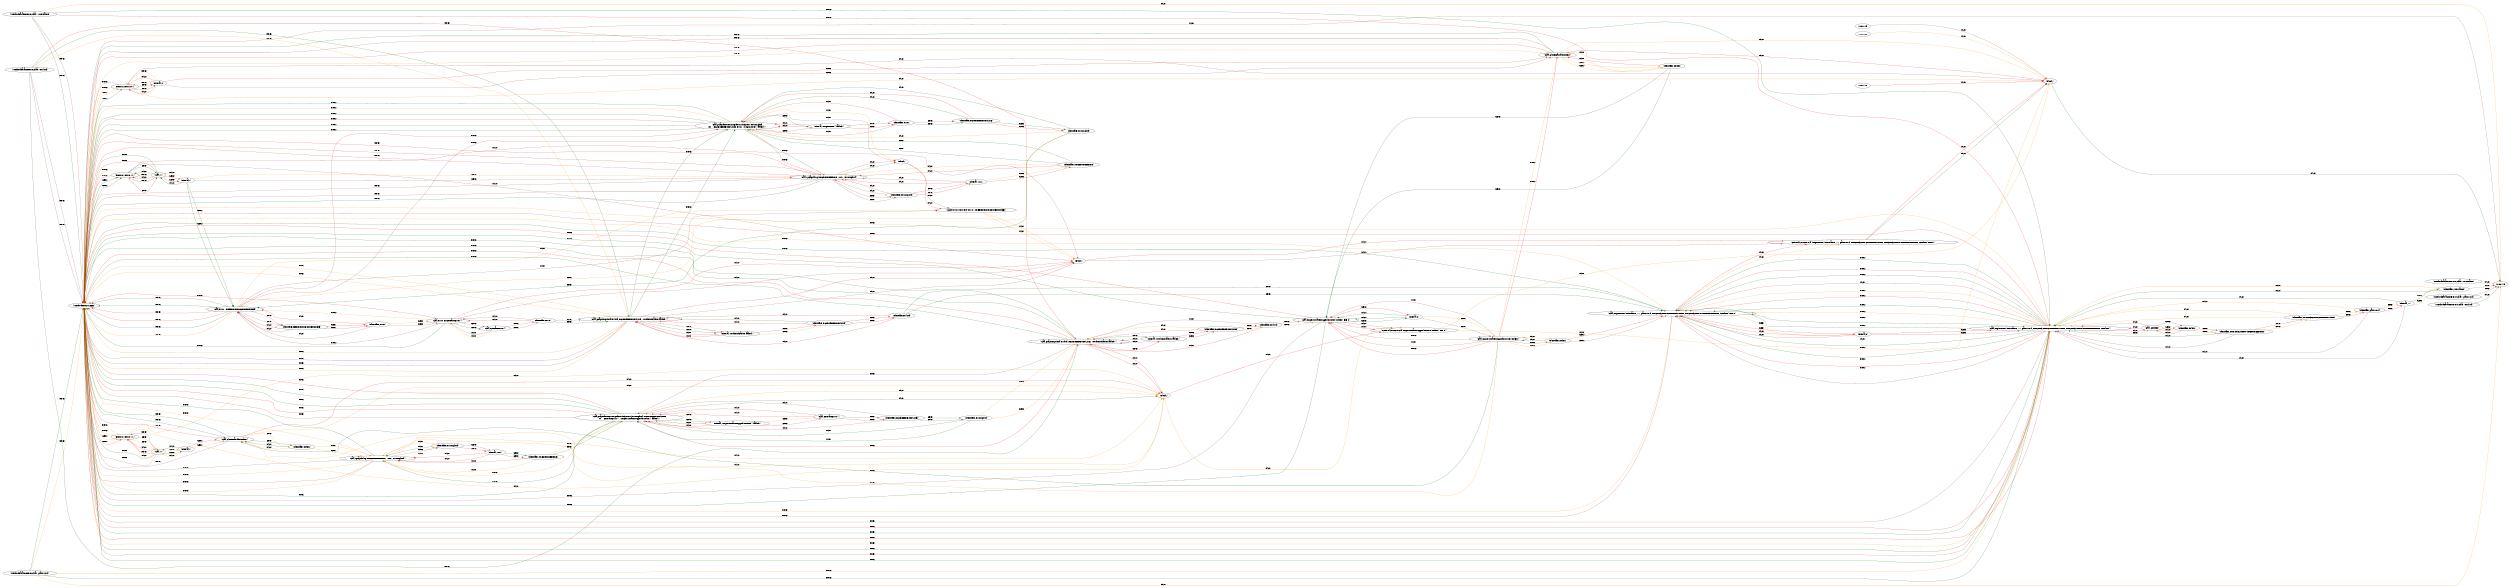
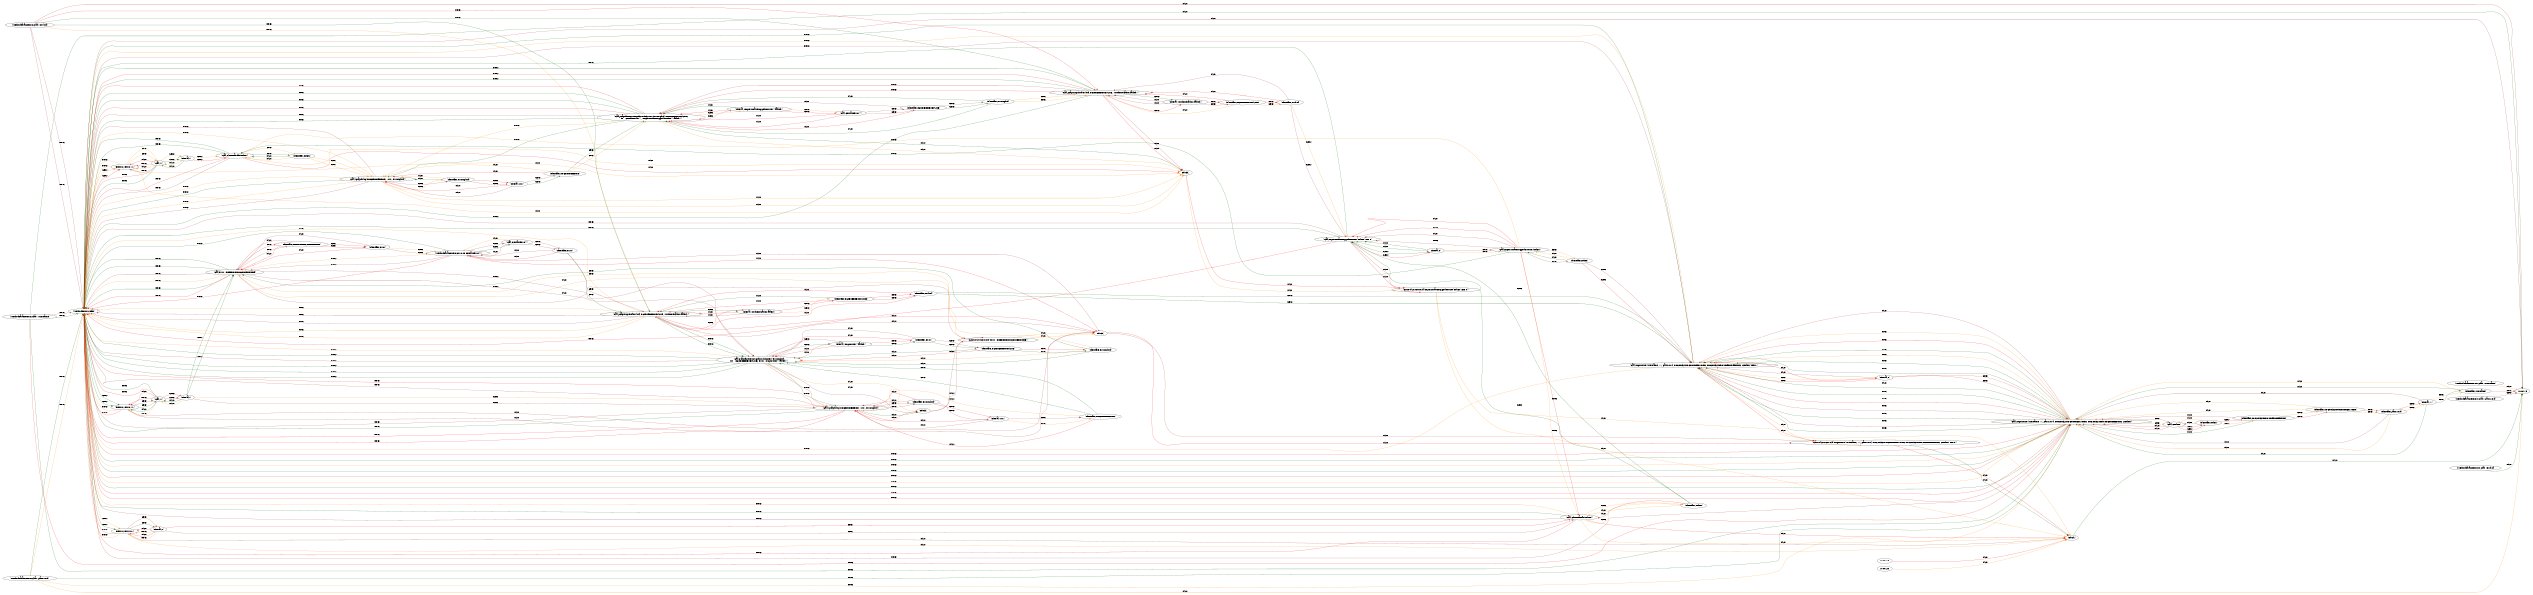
edge "(MethodParameterIn,char *username)" -> "1000113": color darkorange -> darkgreen
edge "(MethodParameterIn,char *errbuf)" -> "1000113": added, label "AST:"
node "1000119": removed
node "(Call,error = GetLastError())": label "(Call,error = GetLastError())" -> "(MethodParameterIn,error = GetLastError())"
